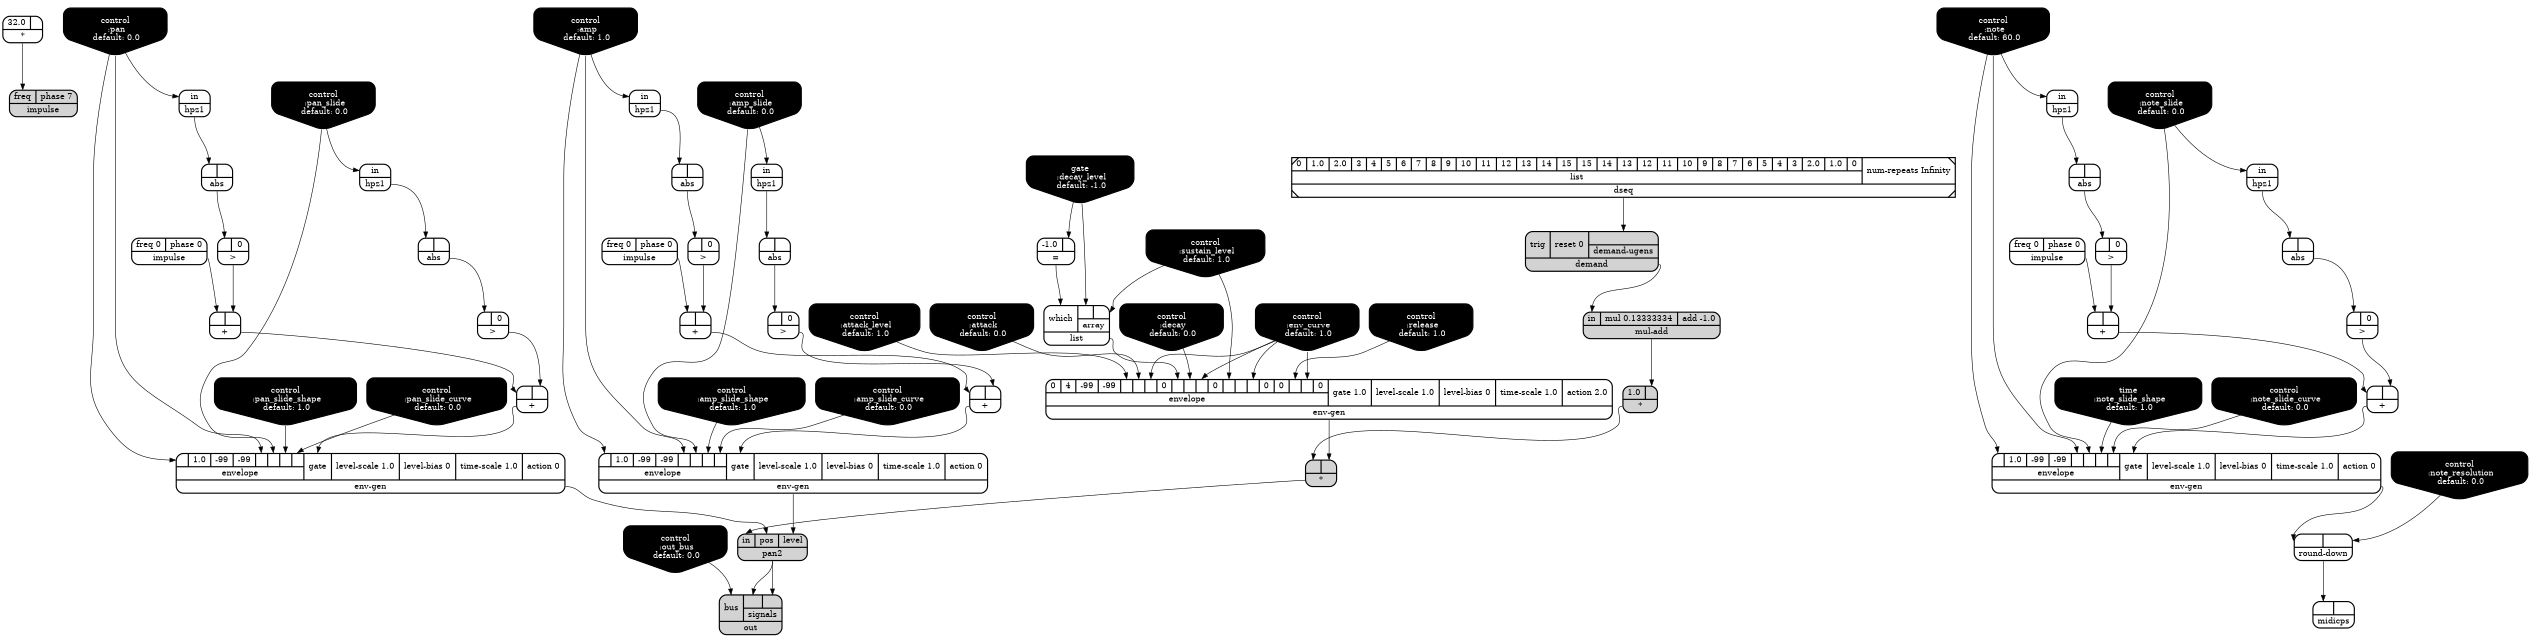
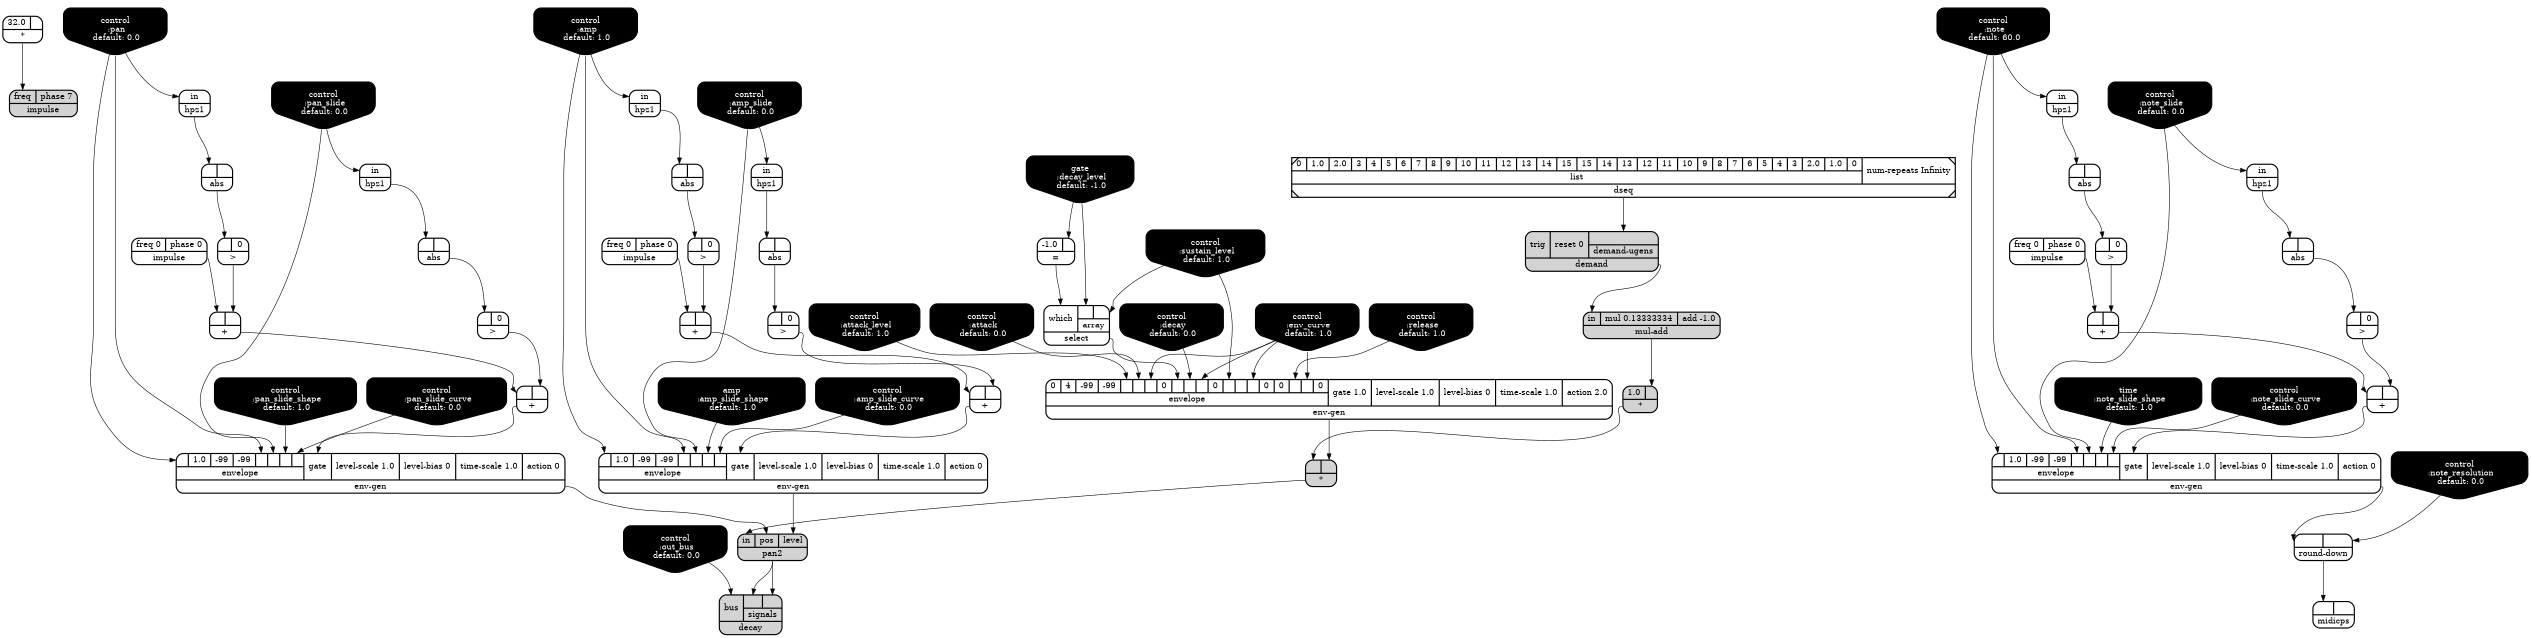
node "which": text "list" -> "select"
node "control :amp_slide_shape default: 1.0": label "control :amp_slide_shape default: 1.0" -> "amp :amp_slide_shape default: 1.0"
node "bus": text "out" -> "decay"
